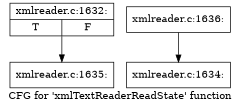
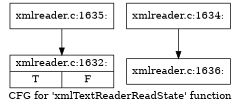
edge "xmlreader.c:1636:" -> "xmlreader.c:1634:": reversed
edge "xmlreader.c:1632:" -> "xmlreader.c:1635:": reversed
